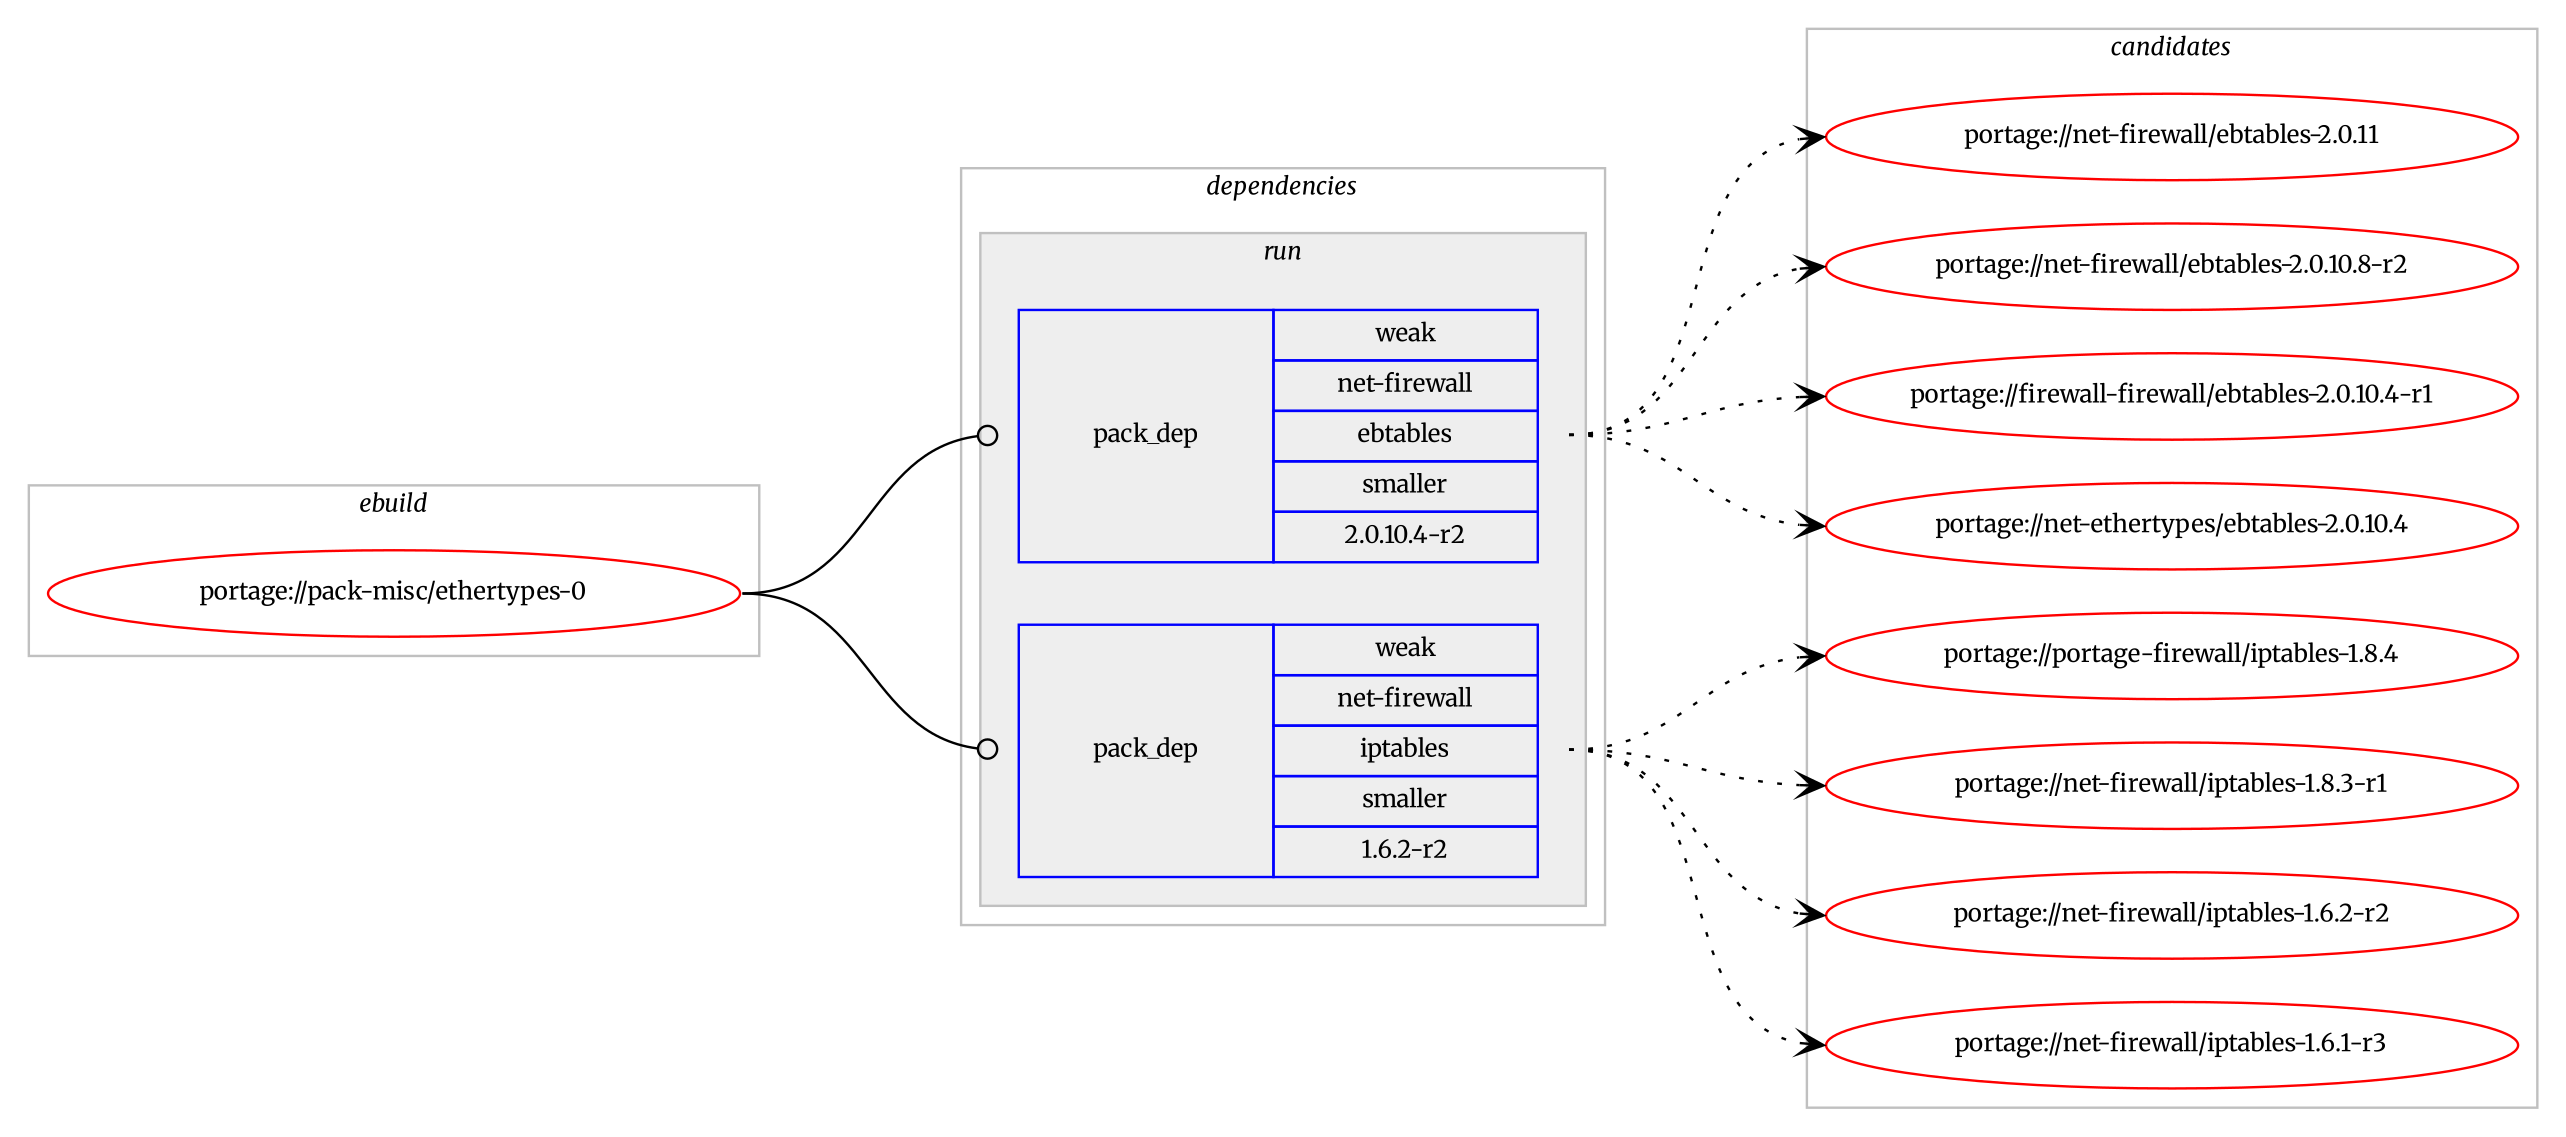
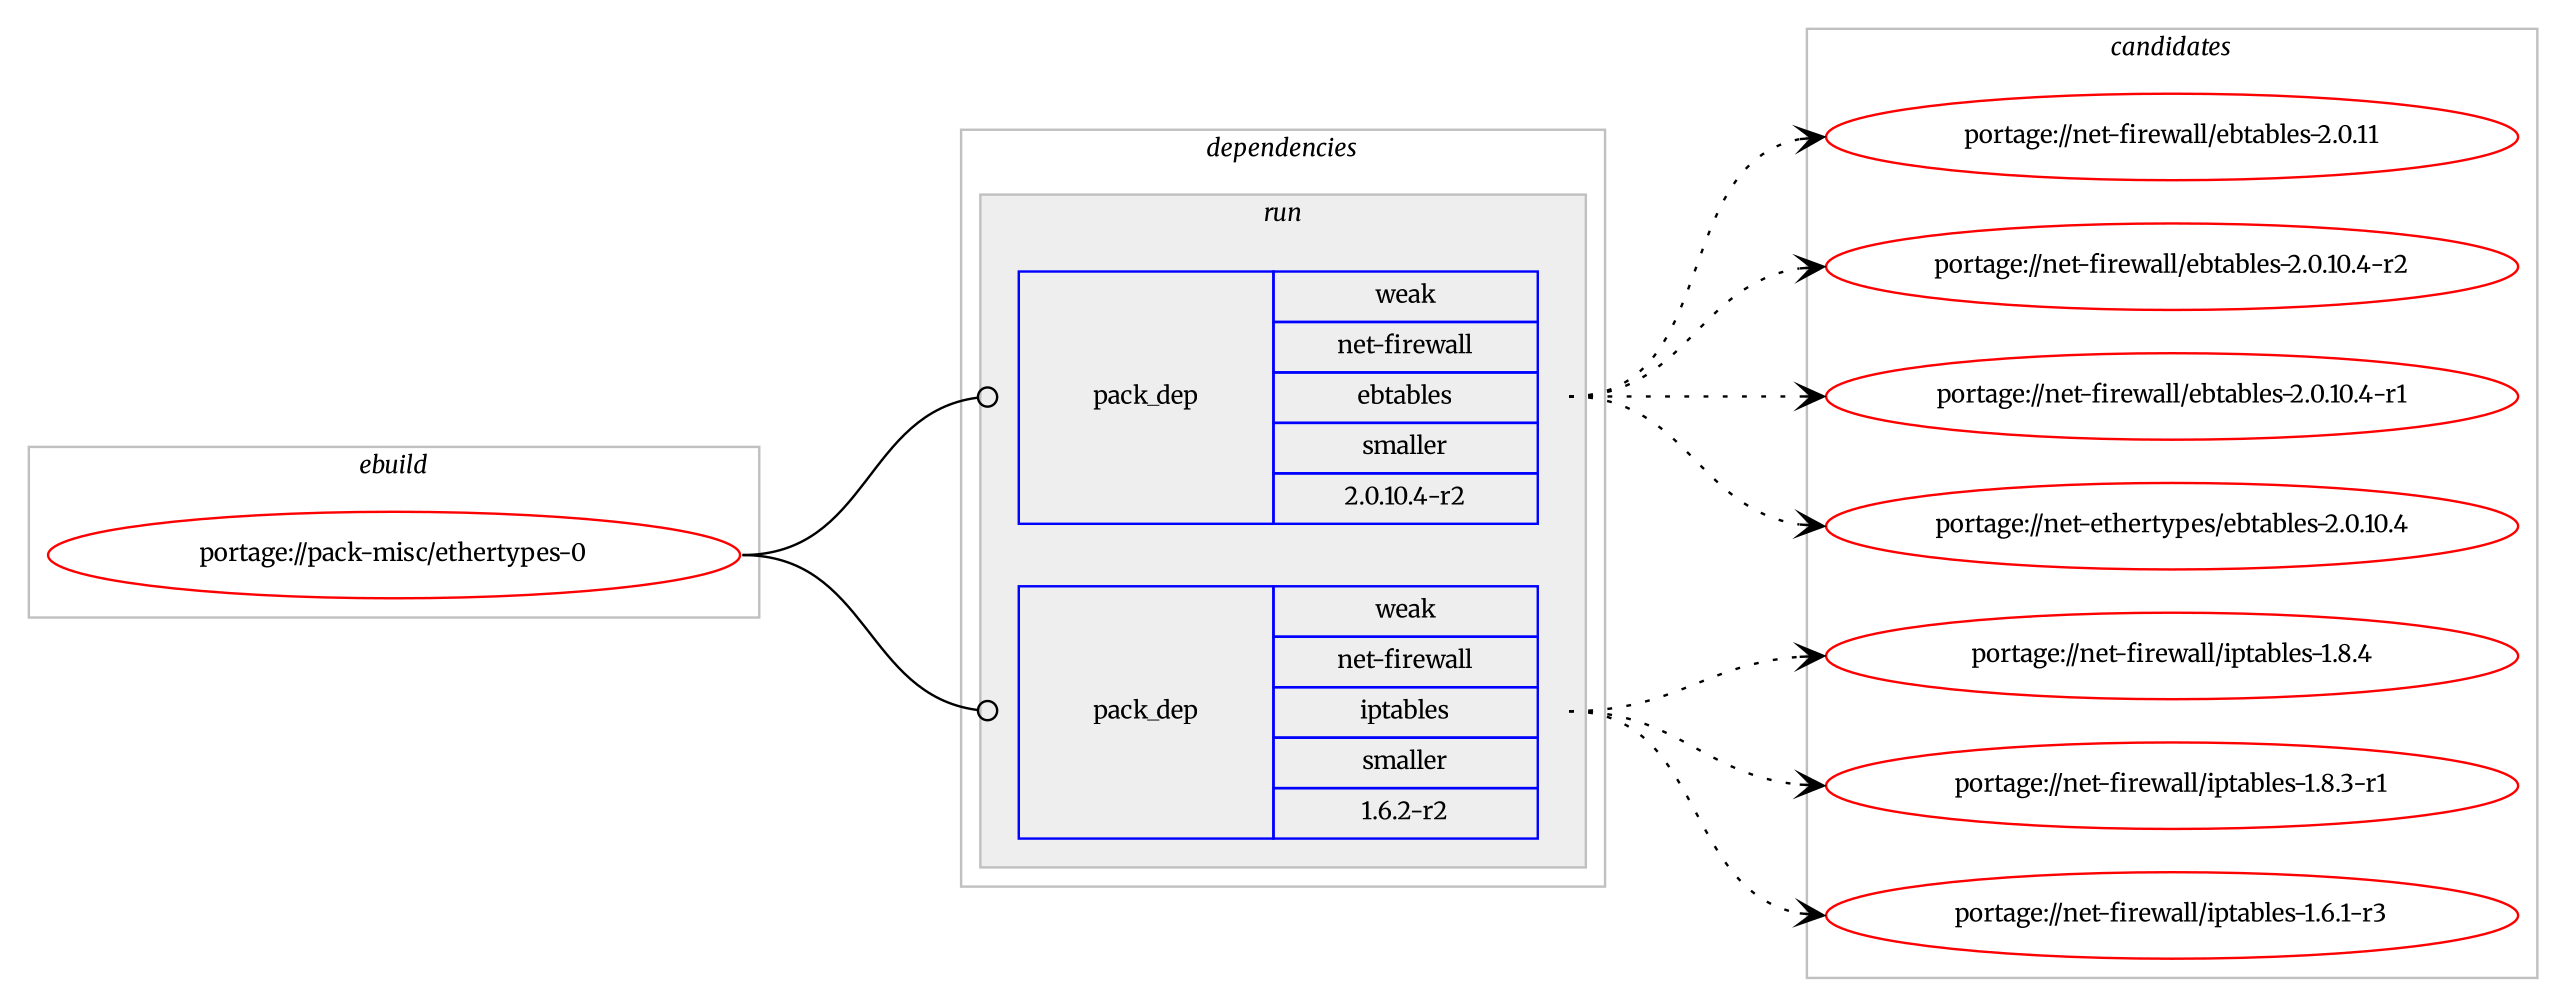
node "portage://net-firewall/ebtables-2.0.10.8-r2": label "portage://net-firewall/ebtables-2.0.10.8-r2" -> "portage://net-firewall/ebtables-2.0.10.4-r2"
node "portage://firewall-firewall/ebtables-2.0.10.4-r1": label "portage://firewall-firewall/ebtables-2.0.10.4-r1" -> "portage://net-firewall/ebtables-2.0.10.4-r1"
node "portage://portage-firewall/iptables-1.8.4": label "portage://portage-firewall/iptables-1.8.4" -> "portage://net-firewall/iptables-1.8.4"
node "portage://net-firewall/iptables-1.6.2-r2": removed
